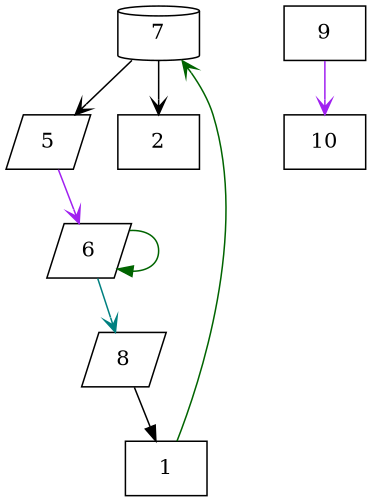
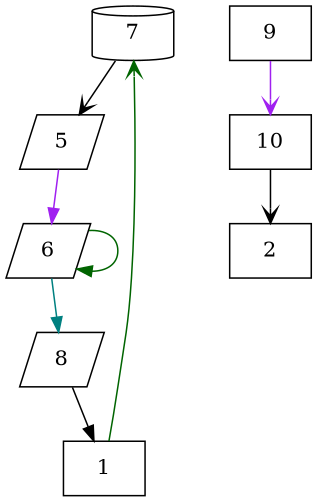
edge "7" -> "2": now "10" -> "2"
edge "5" -> "6": arrowhead vee -> normal
edge "6" -> "8": arrowhead vee -> normal
